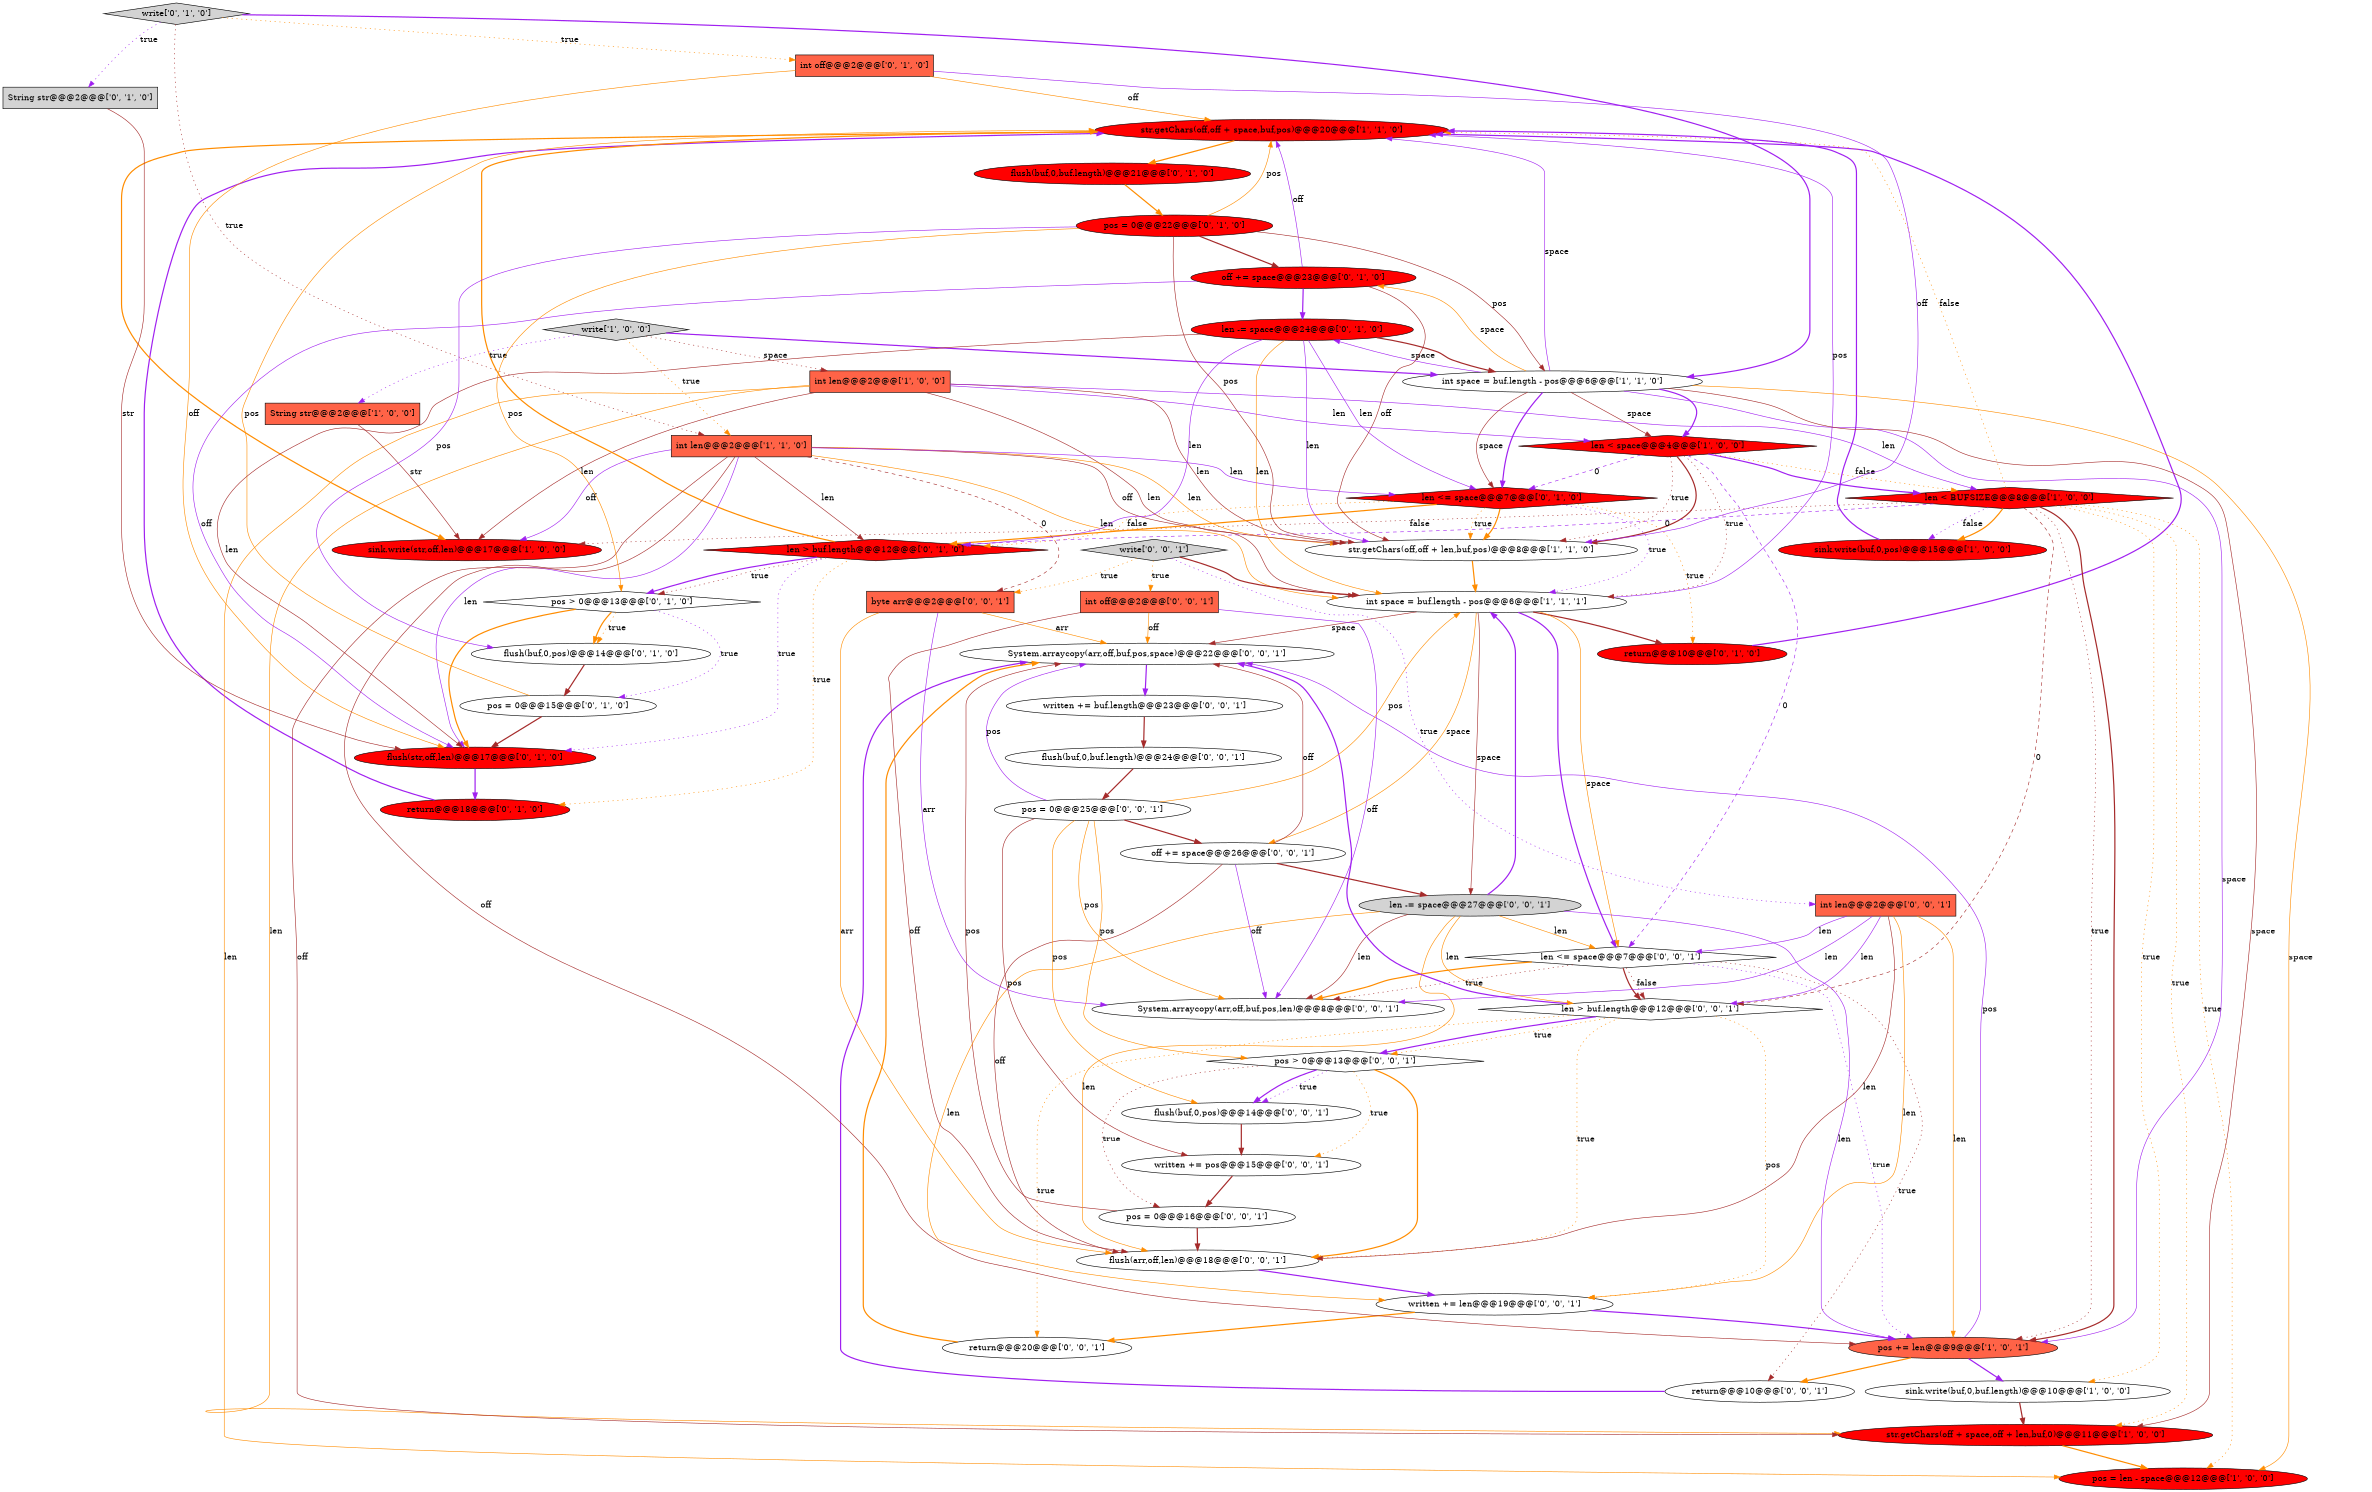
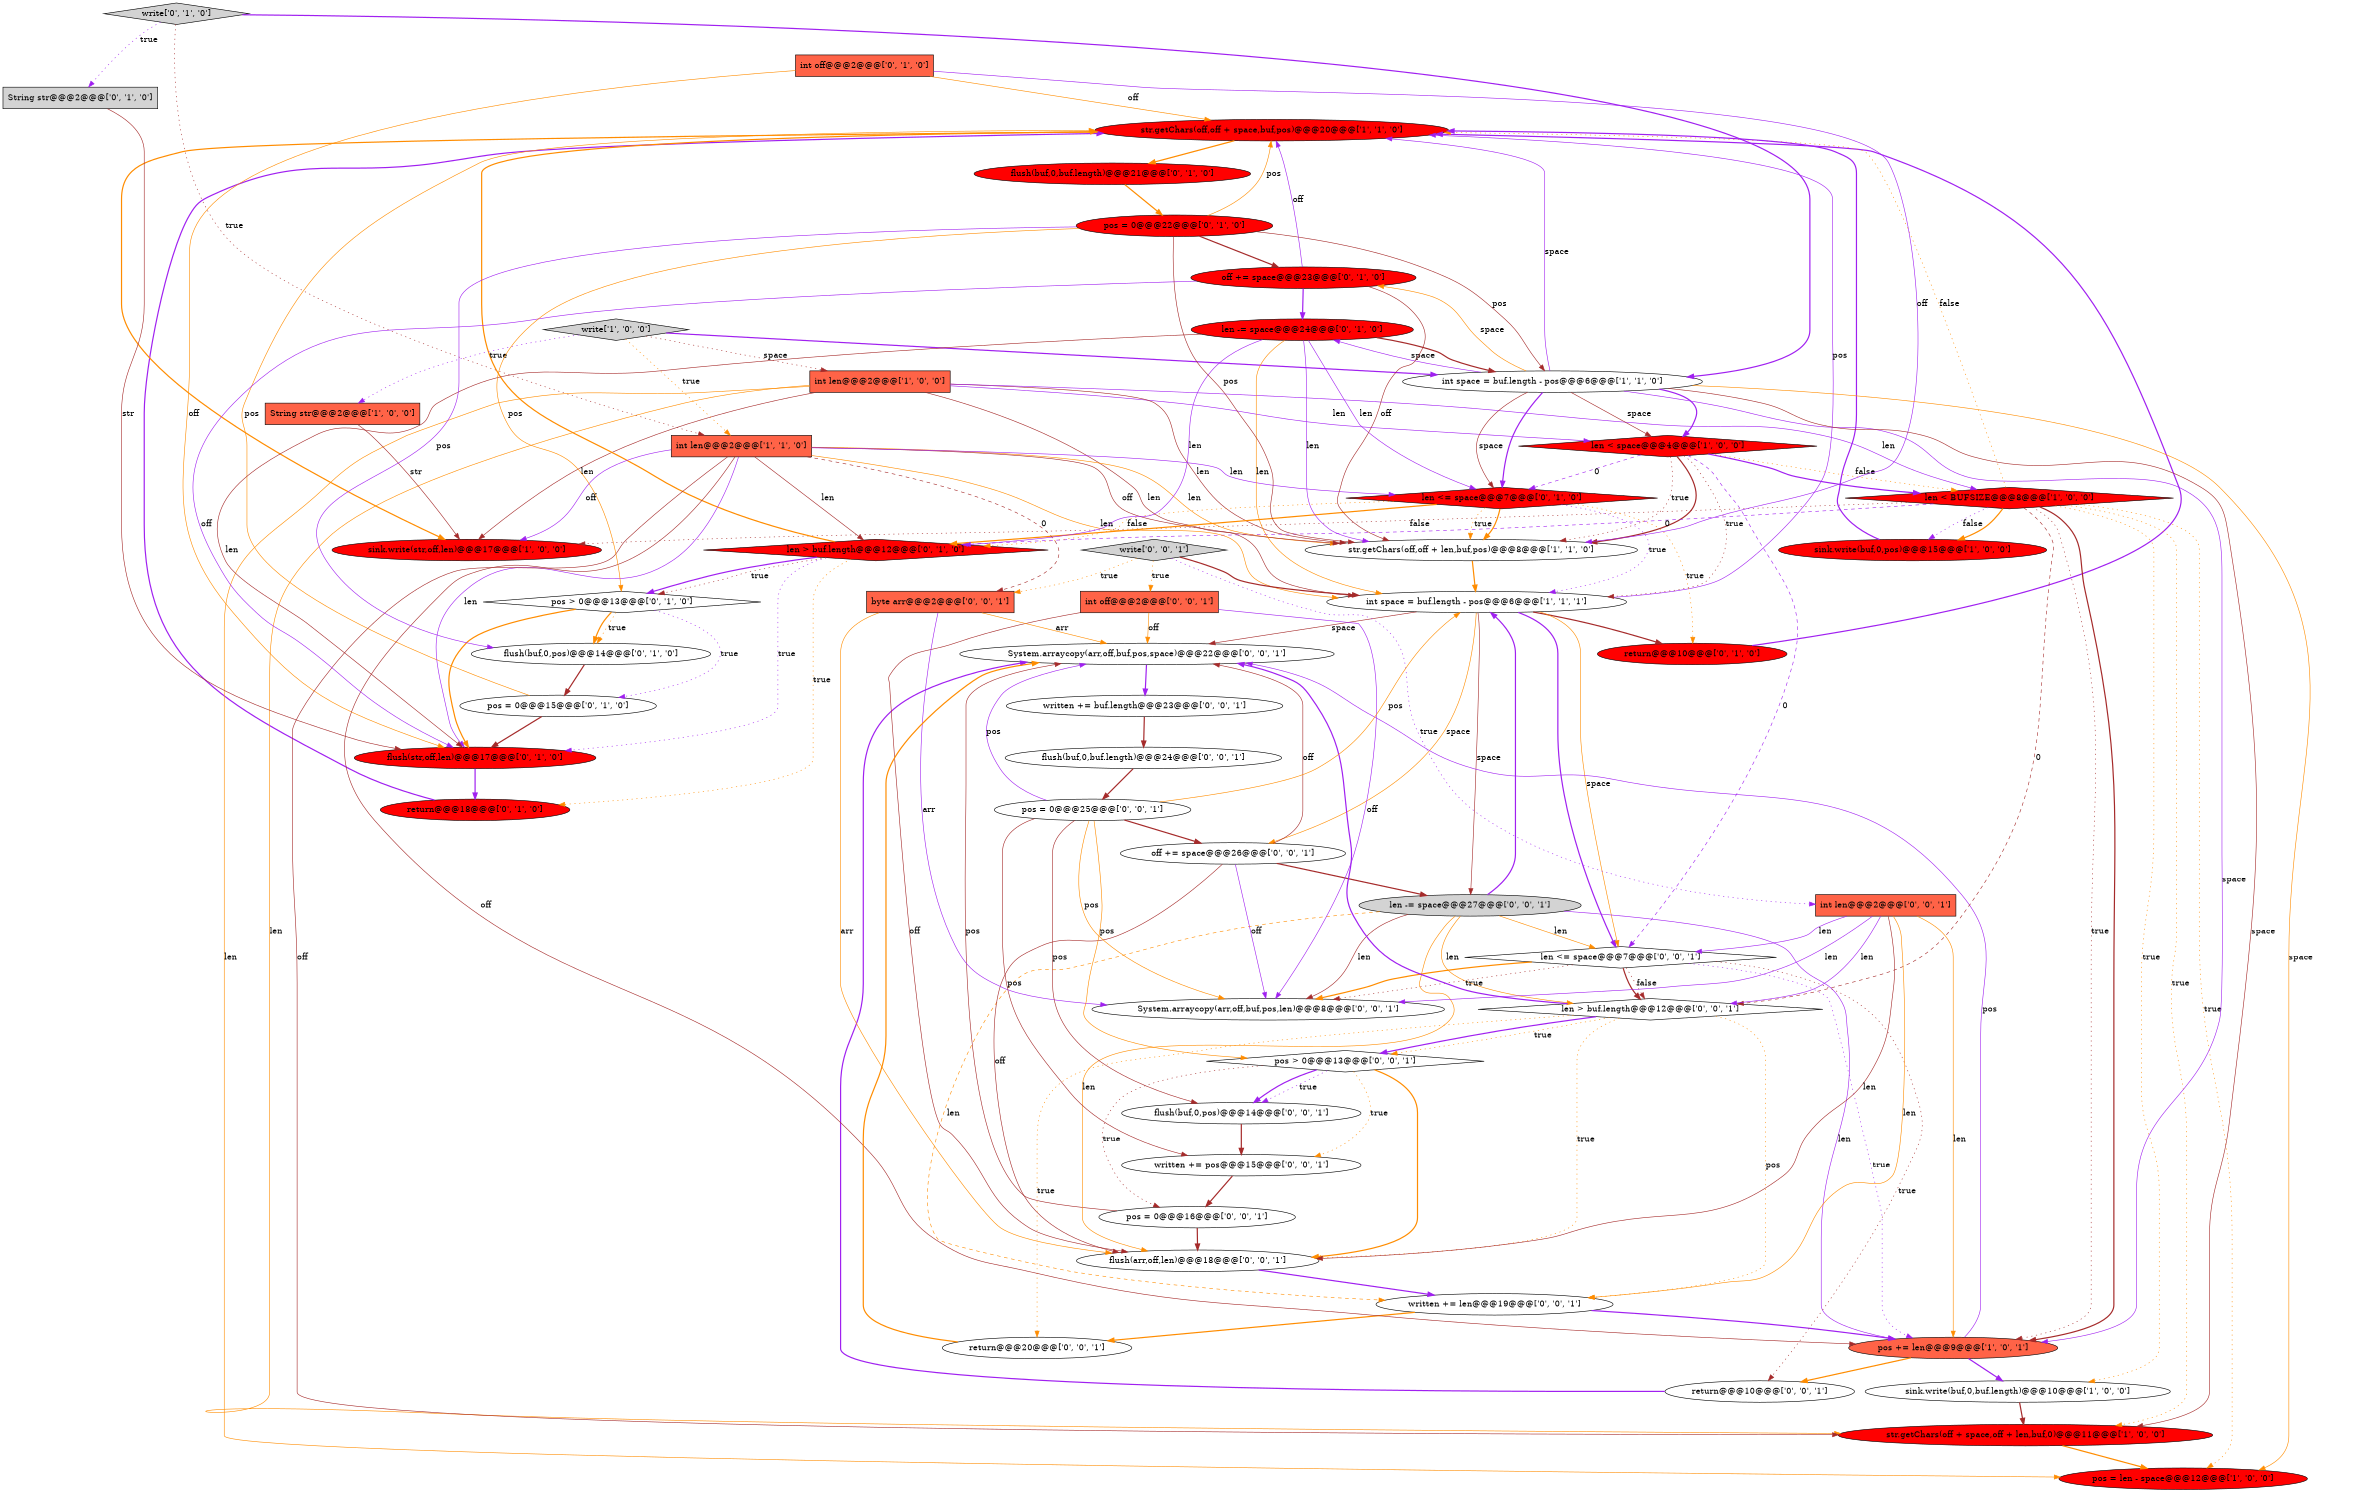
edge "write['0', '1', '0']" -> "int off@@@2@@@['0', '1', '0']": removed, label "true"
edge "pos = 0@@@25@@@['0', '0', '1']" -> "flush(buf,0,pos)@@@14@@@['0', '0', '1']": color darkorange -> brown
edge "len -= space@@@27@@@['0', '0', '1']" -> "written += len@@@19@@@['0', '0', '1']": style solid -> dashed
